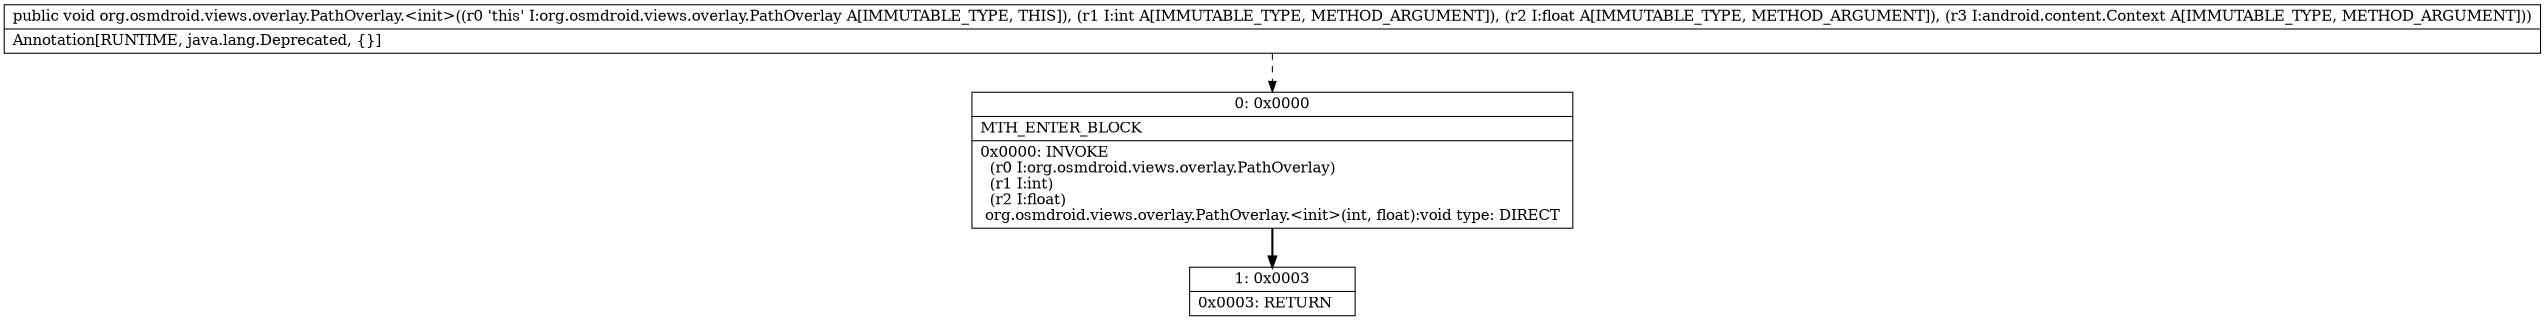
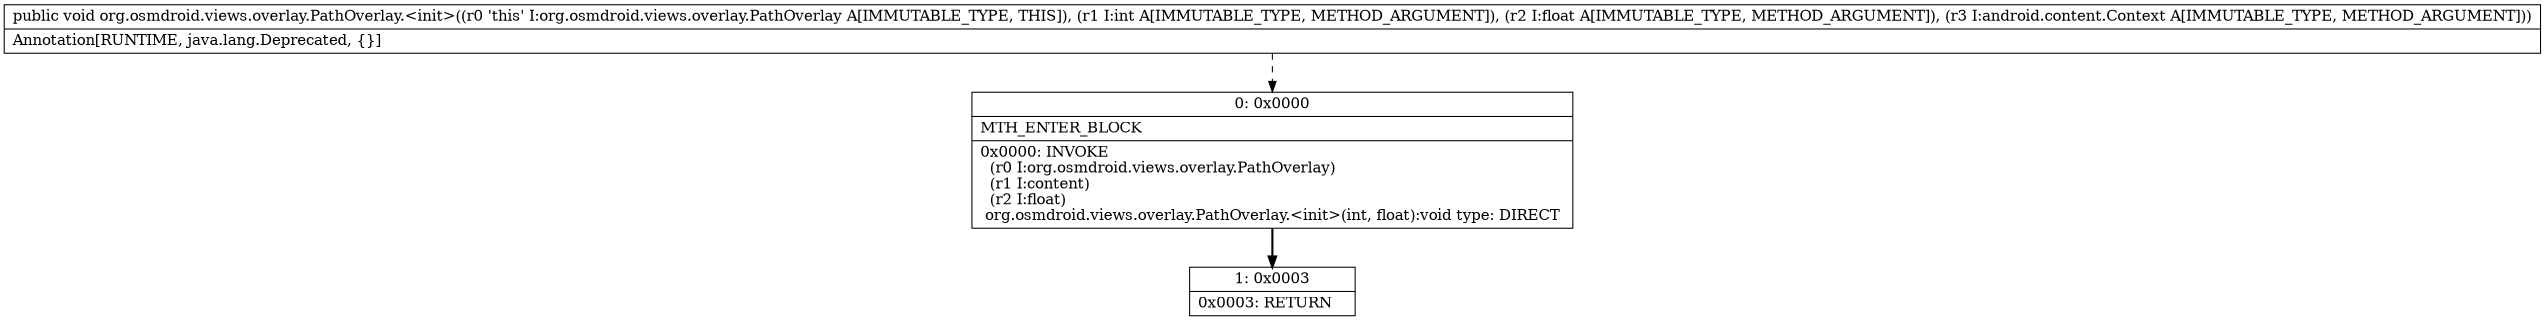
node "0: 0x0000": text "(r1 I:int)" -> "(r1 I:content)"
